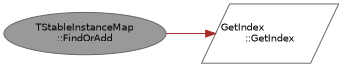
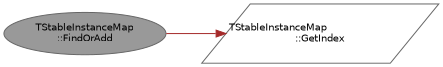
node "GetIndex ::GetIndex": label "GetIndex ::GetIndex" -> "TStableInstanceMap ::GetIndex"
